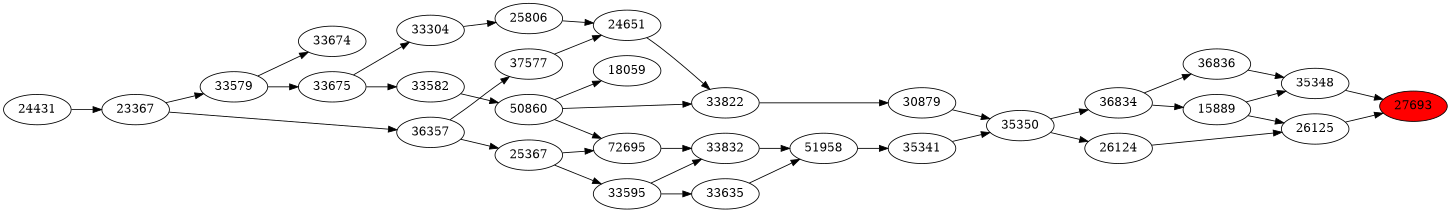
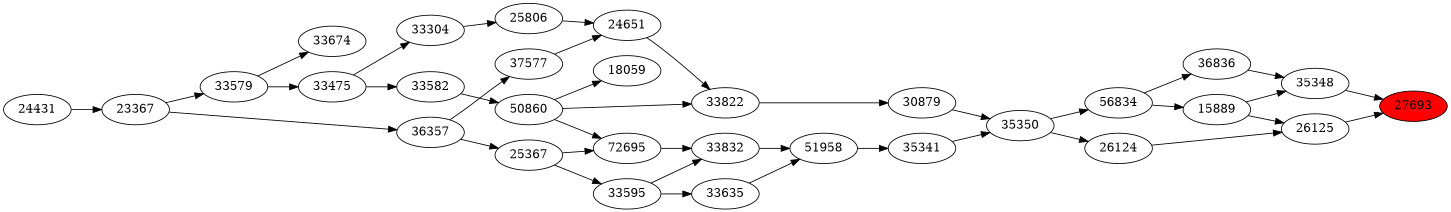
node "33675": label "33675" -> "33475"
node "36834": label "36834" -> "56834"
